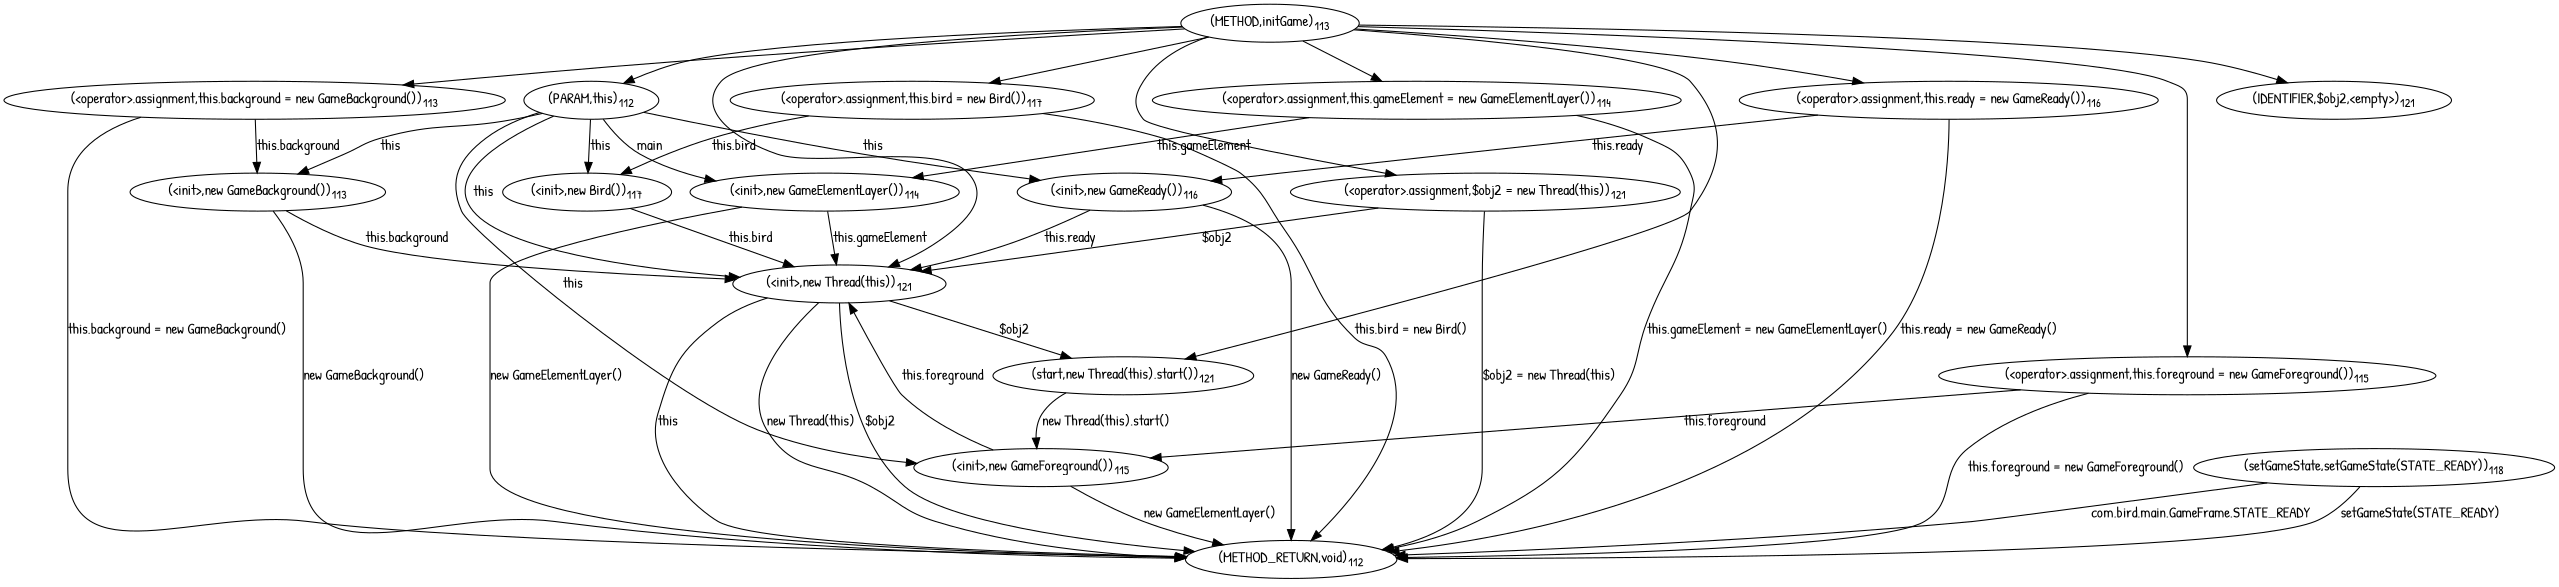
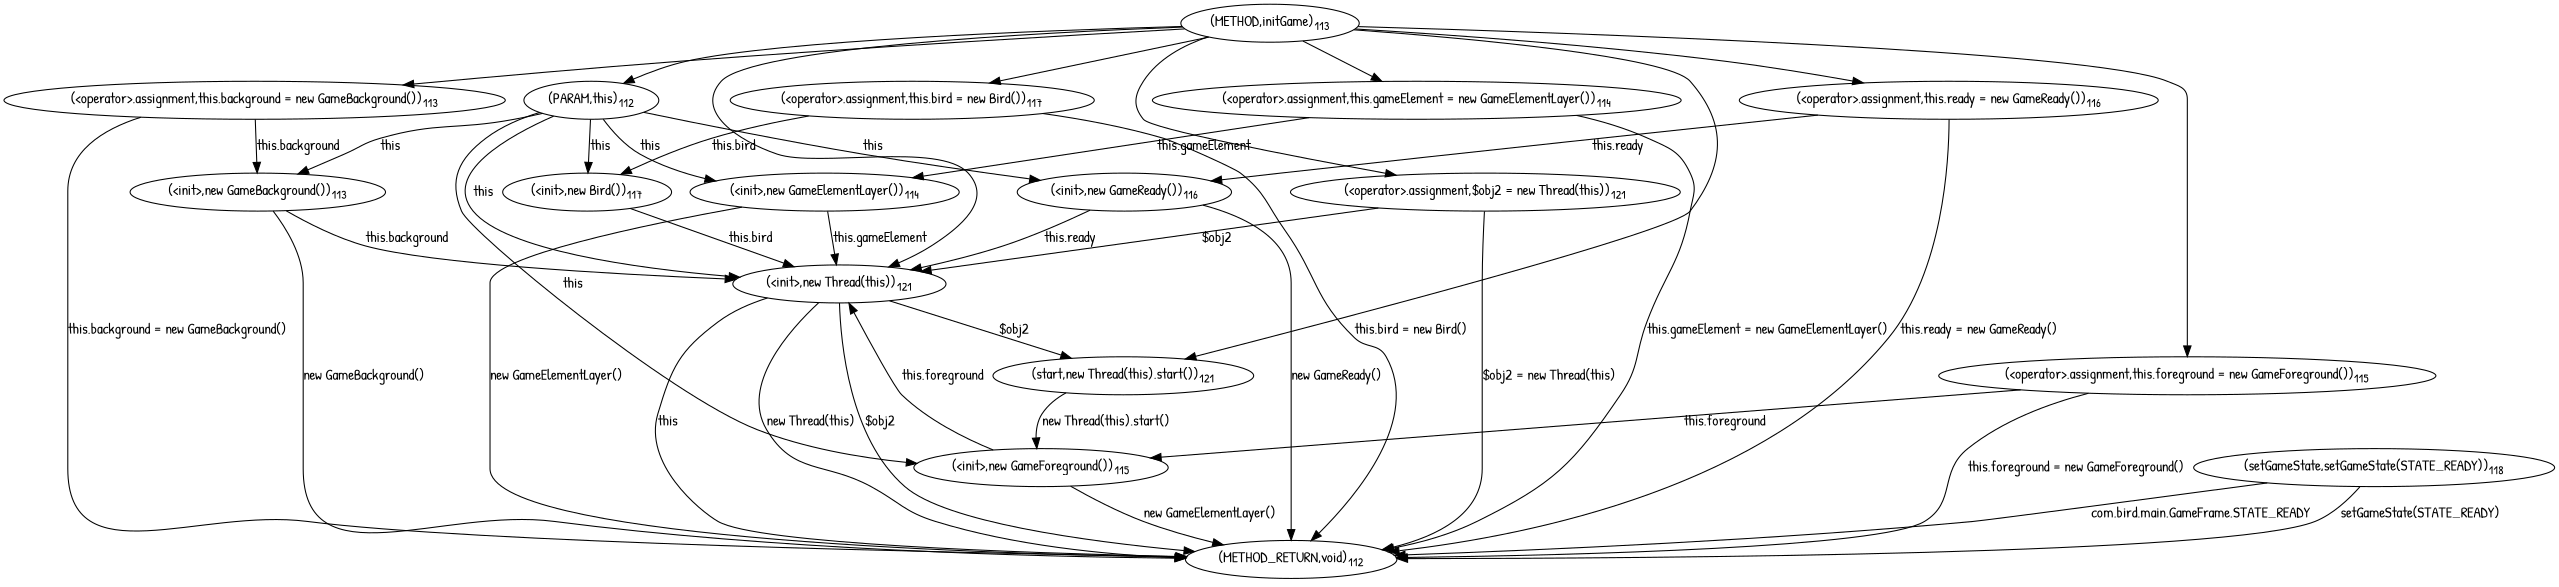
node "(IDENTIFIER,$obj2,<empty>)": removed
edge "(PARAM,this)" -> "(<init>,new GameElementLayer())": label "main" -> "this"
